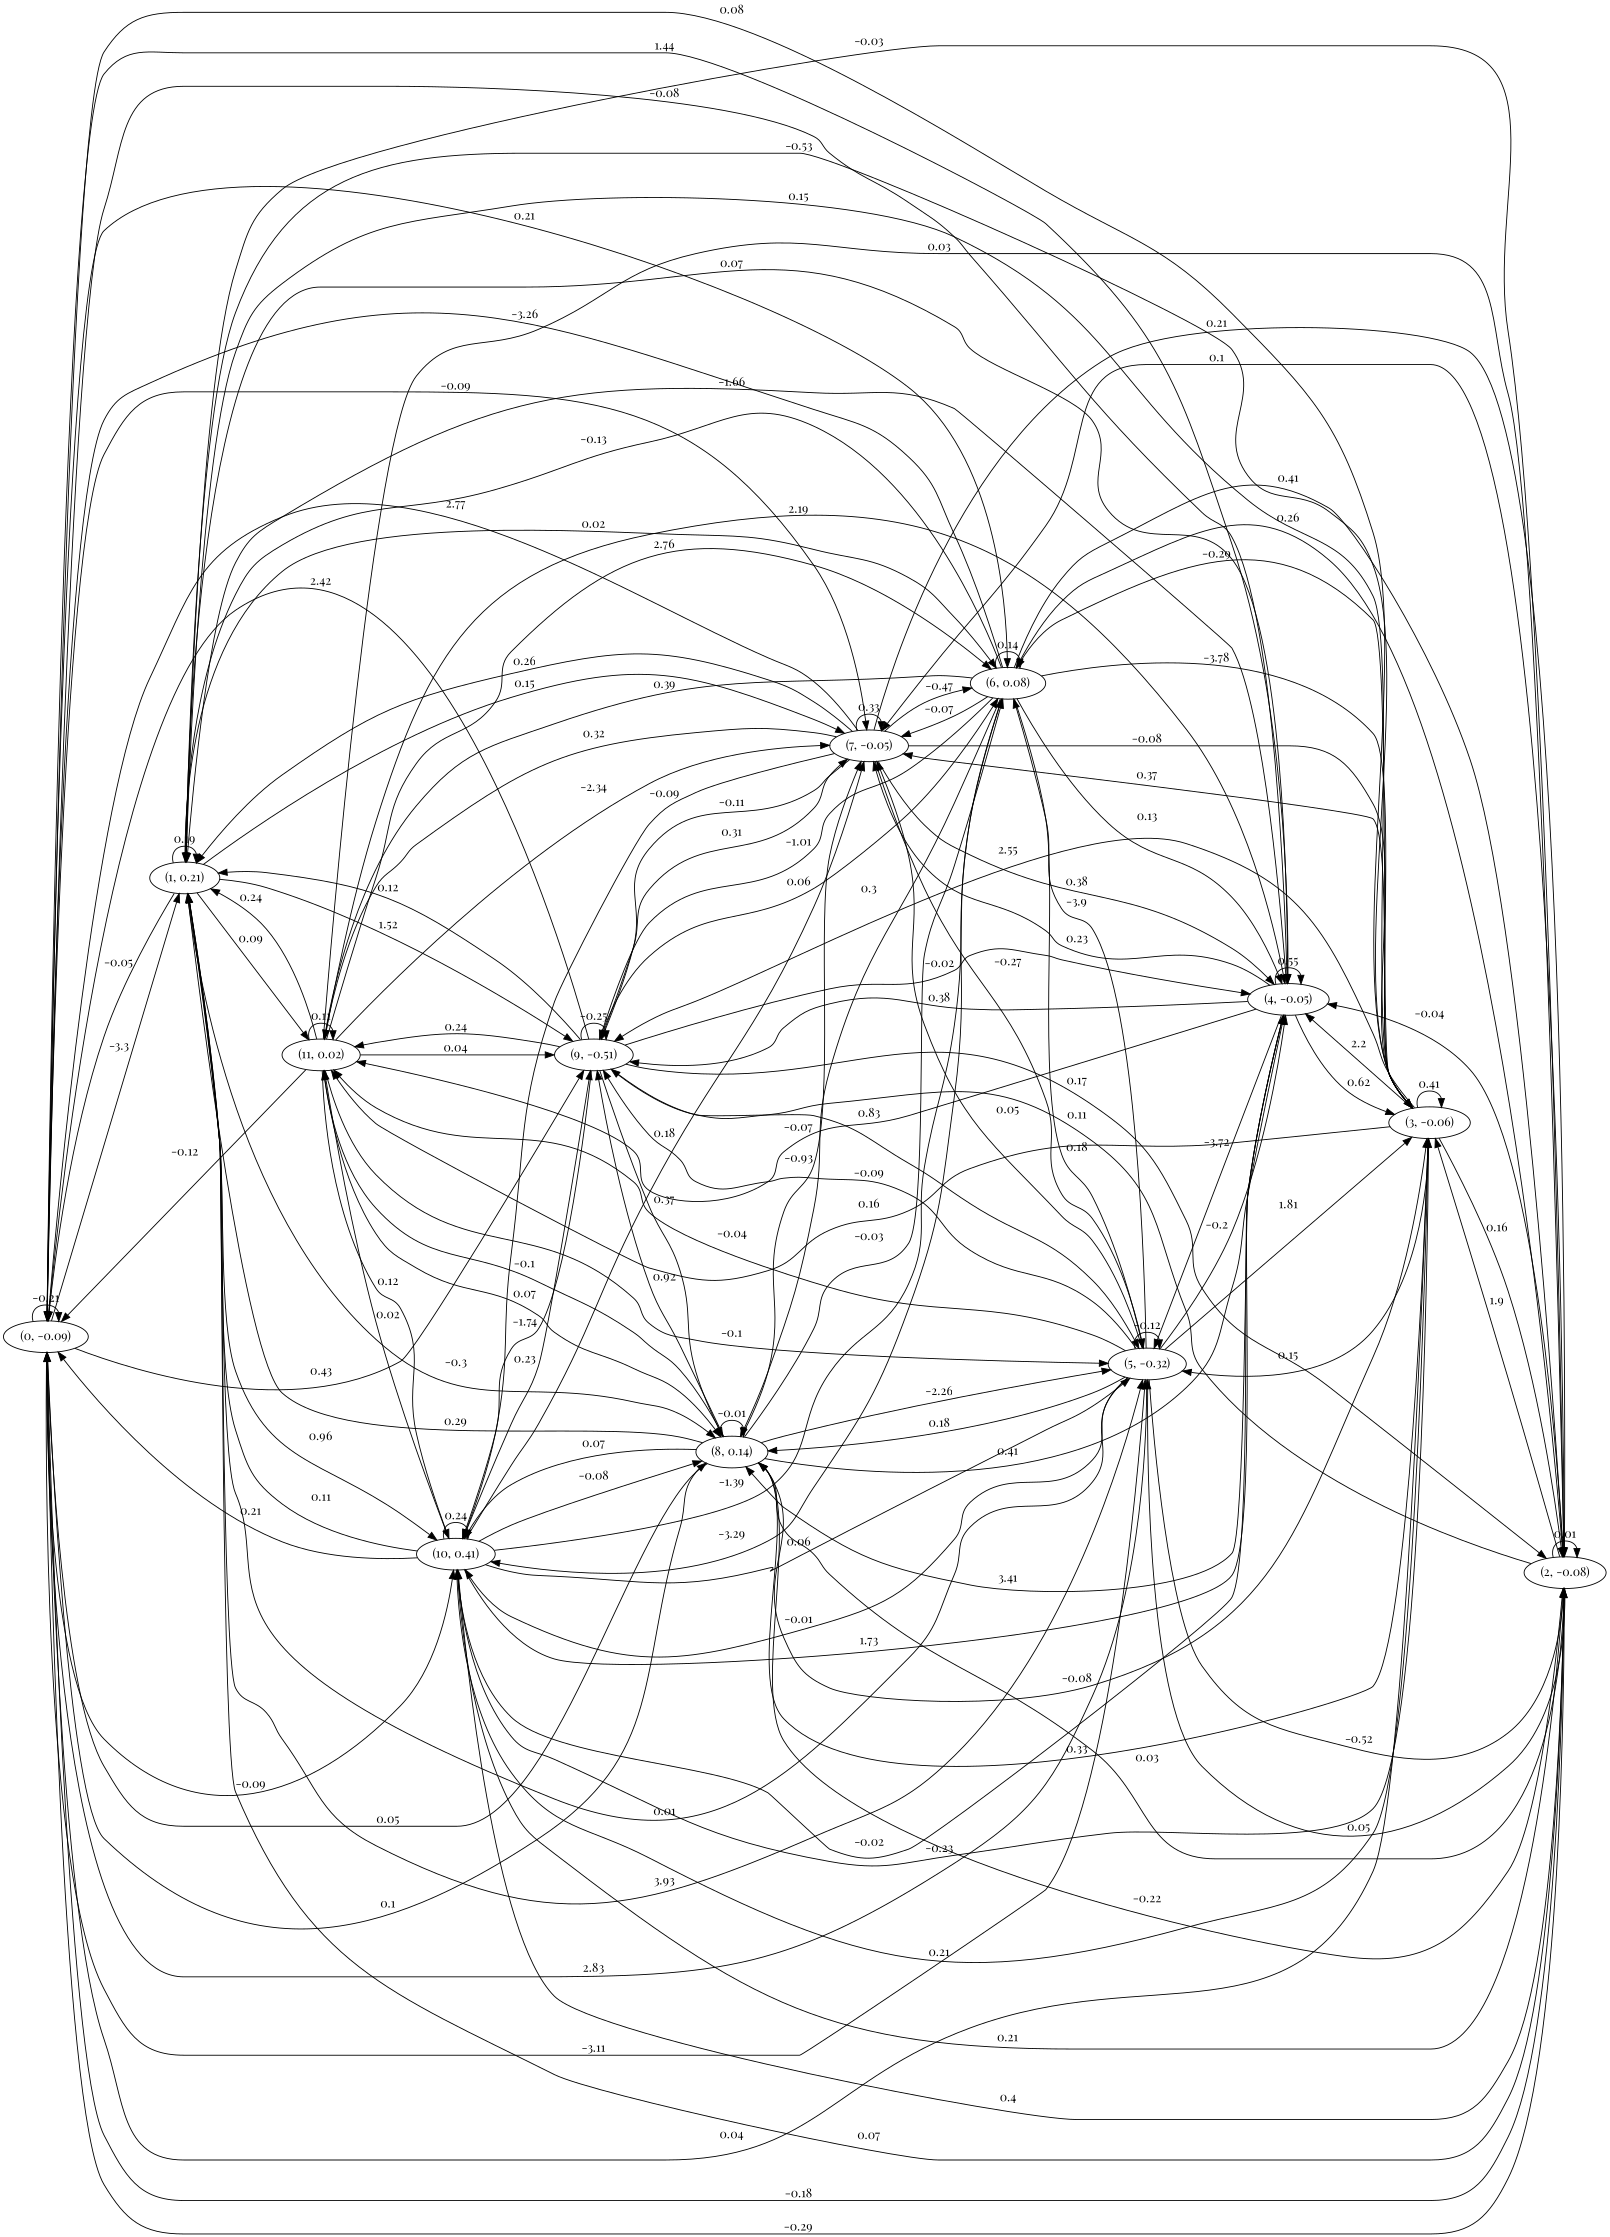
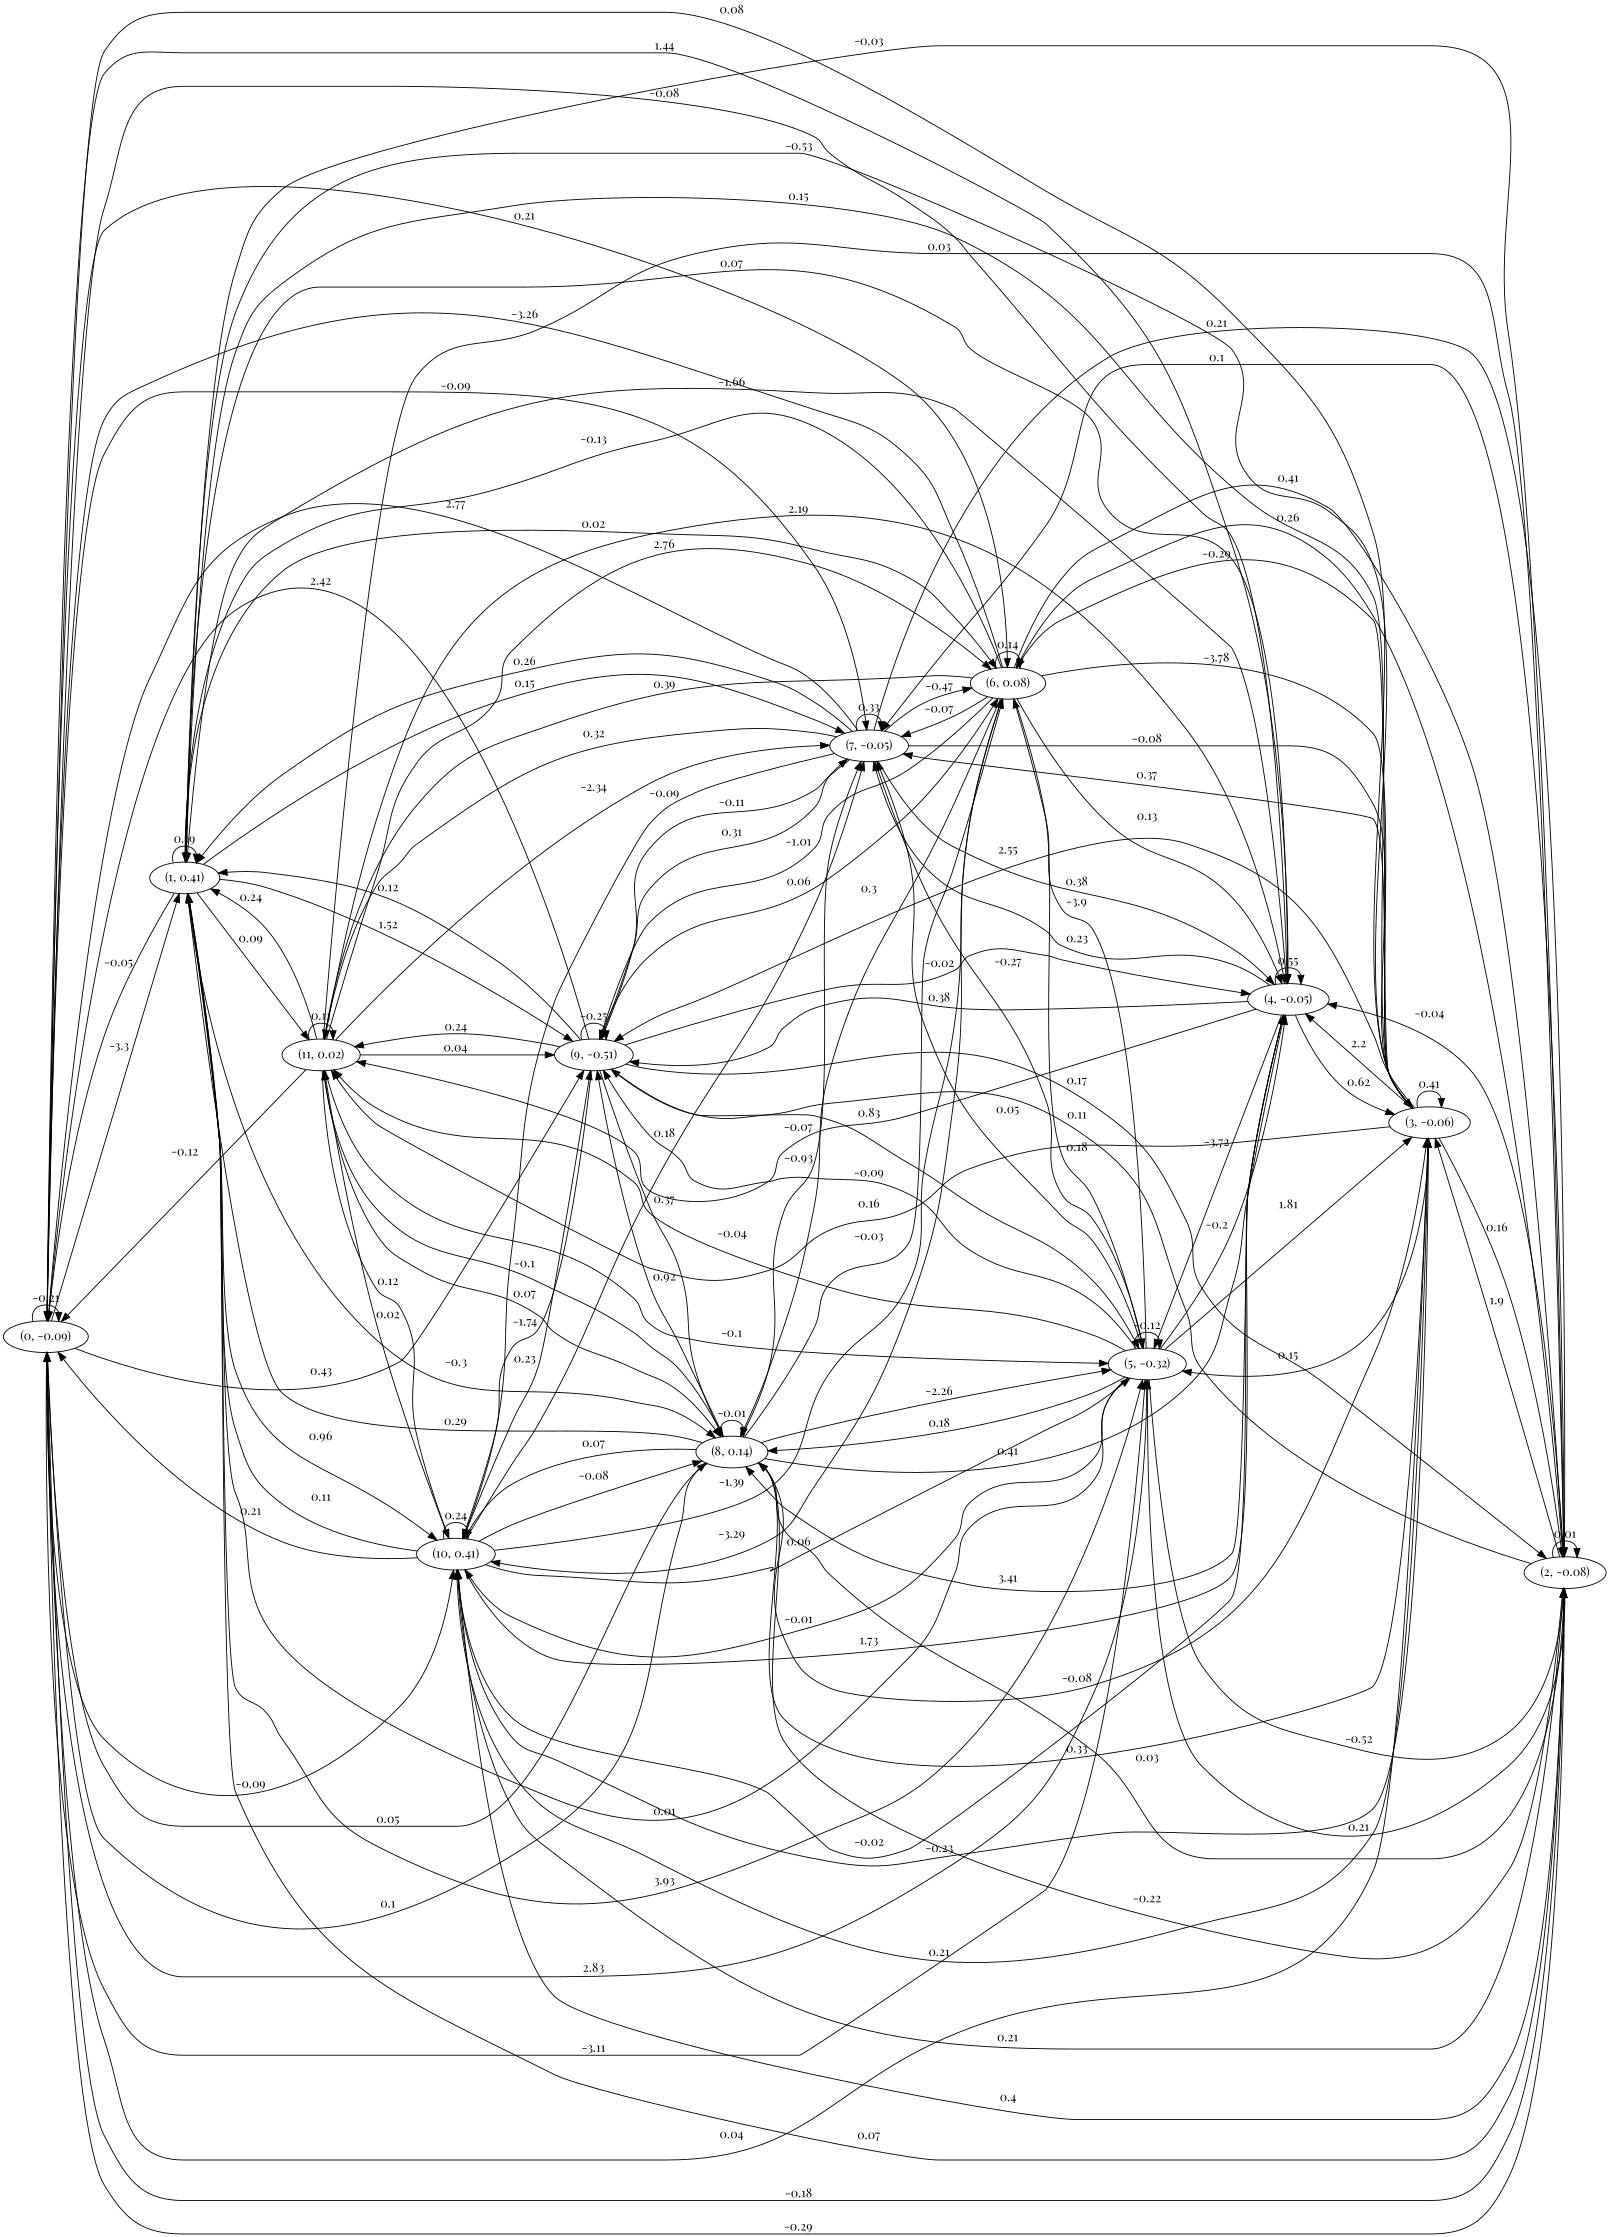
node "(1, 0.21)": label "(1, 0.21)" -> "(1, 0.41)"
edge "(2, -0.08)" -> "(5, -0.32)": label "0.05" -> "0.21"
